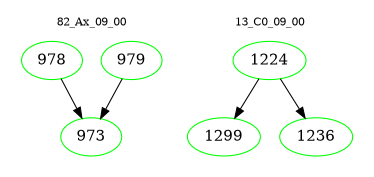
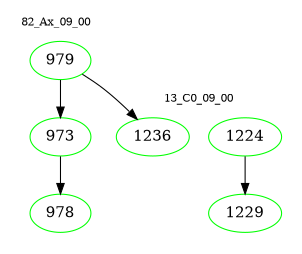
edge "978" -> "973": reversed
edge "1224" -> "1236": now "979" -> "1236"
node "1299": label "1299" -> "1229"
